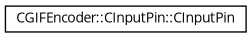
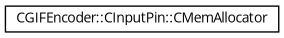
node "CGIFEncoder::CInputPin::CInputPin": label "CGIFEncoder::CInputPin::CInputPin" -> "CGIFEncoder::CInputPin::CMemAllocator"
